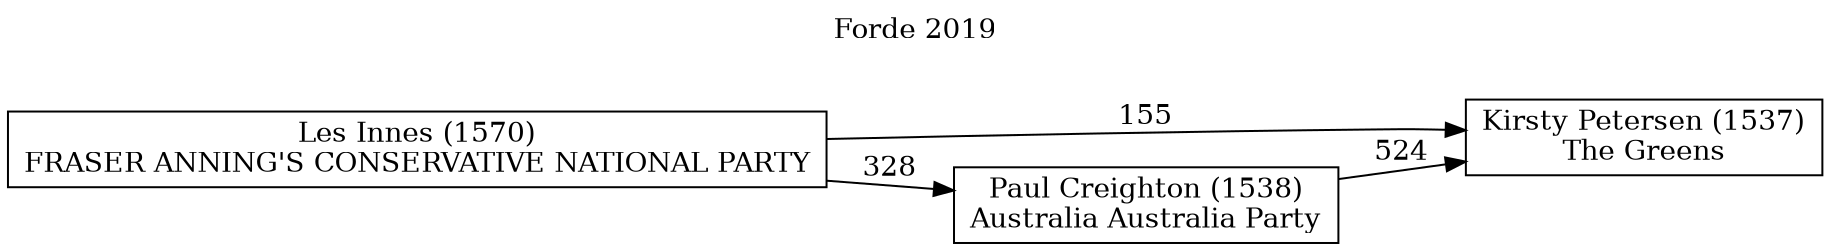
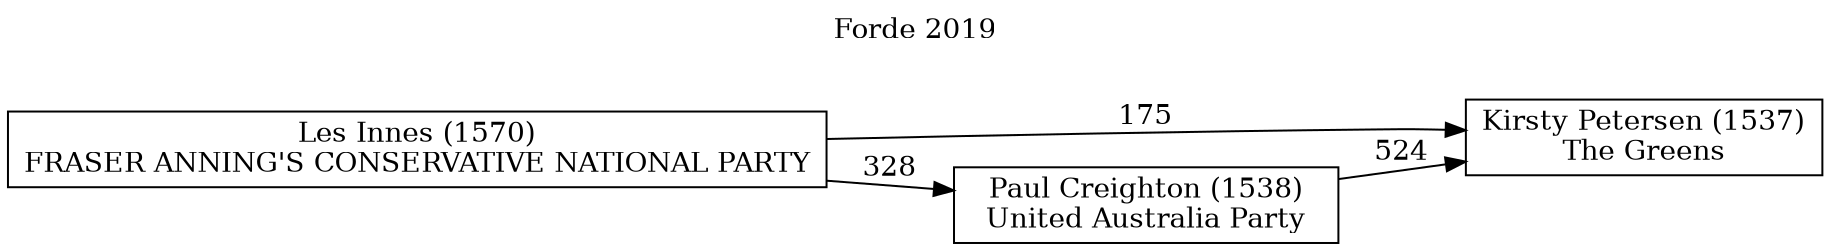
edge "Les Innes (1570) FRASER ANNING'S CONSERVATIVE NATIONAL PARTY" -> "Kirsty Petersen (1537) The Greens": label "155" -> "175"
node "Paul Creighton (1538) Australia Australia Party": label "Paul Creighton (1538) Australia Australia Party" -> "Paul Creighton (1538) United Australia Party"
